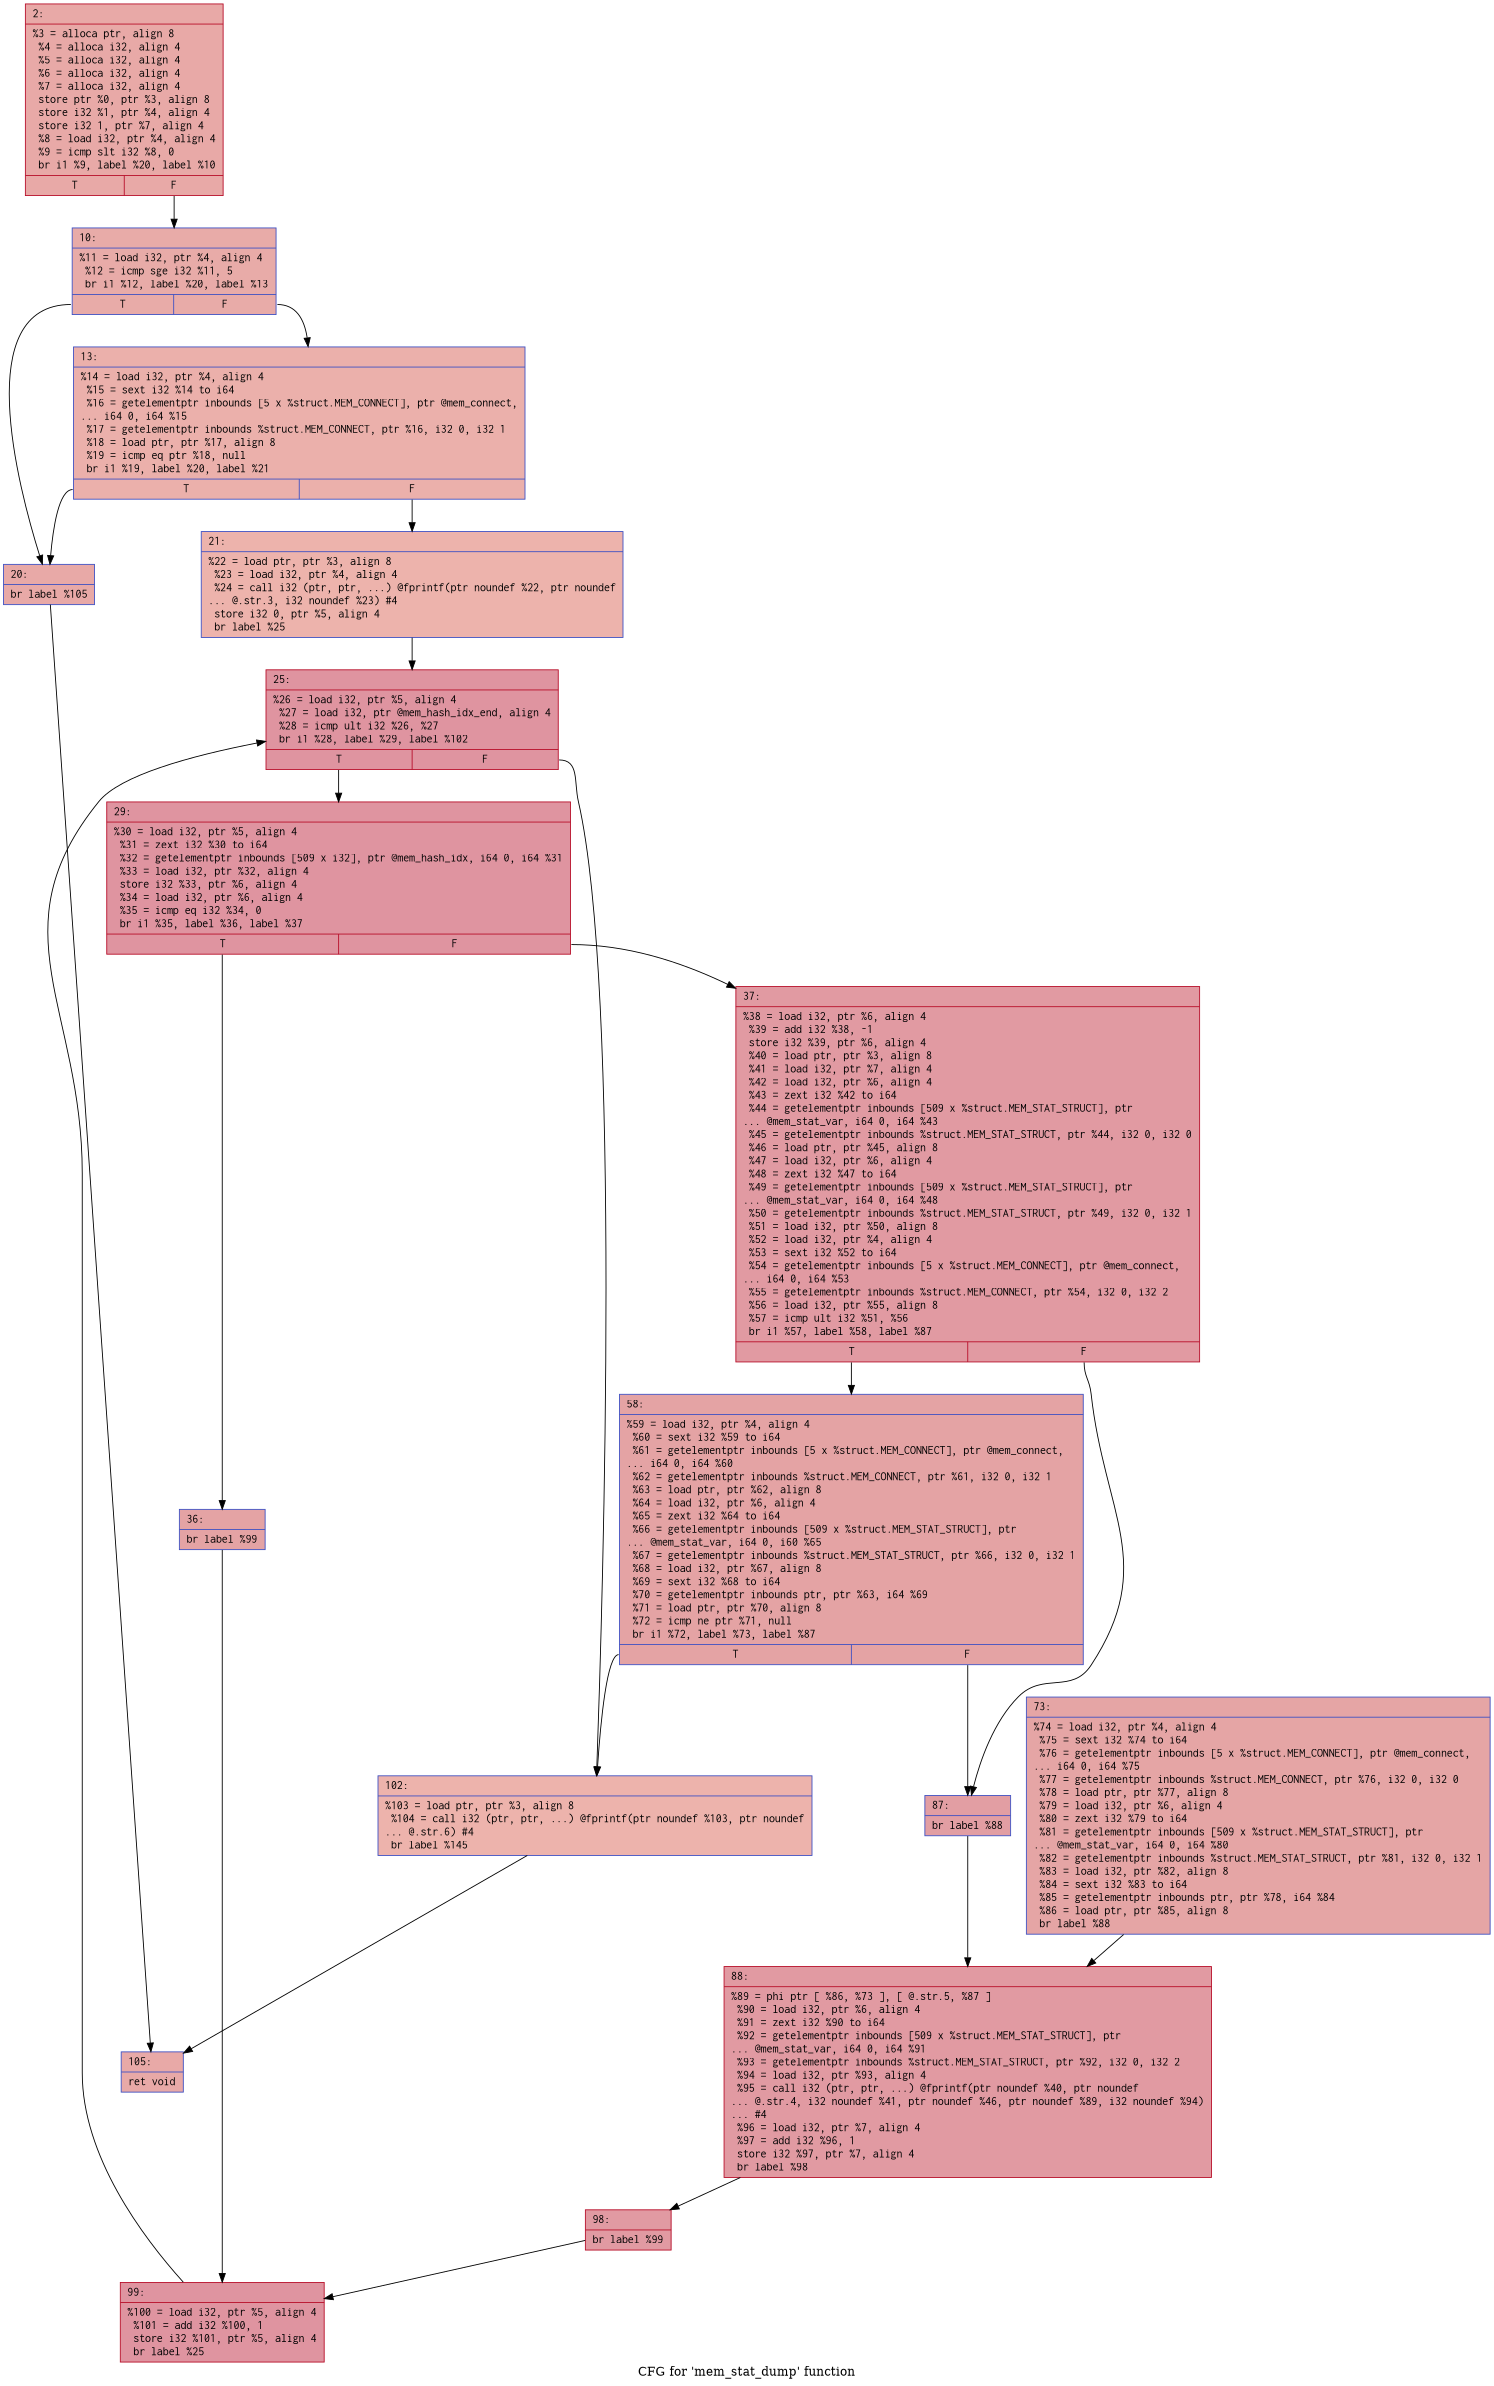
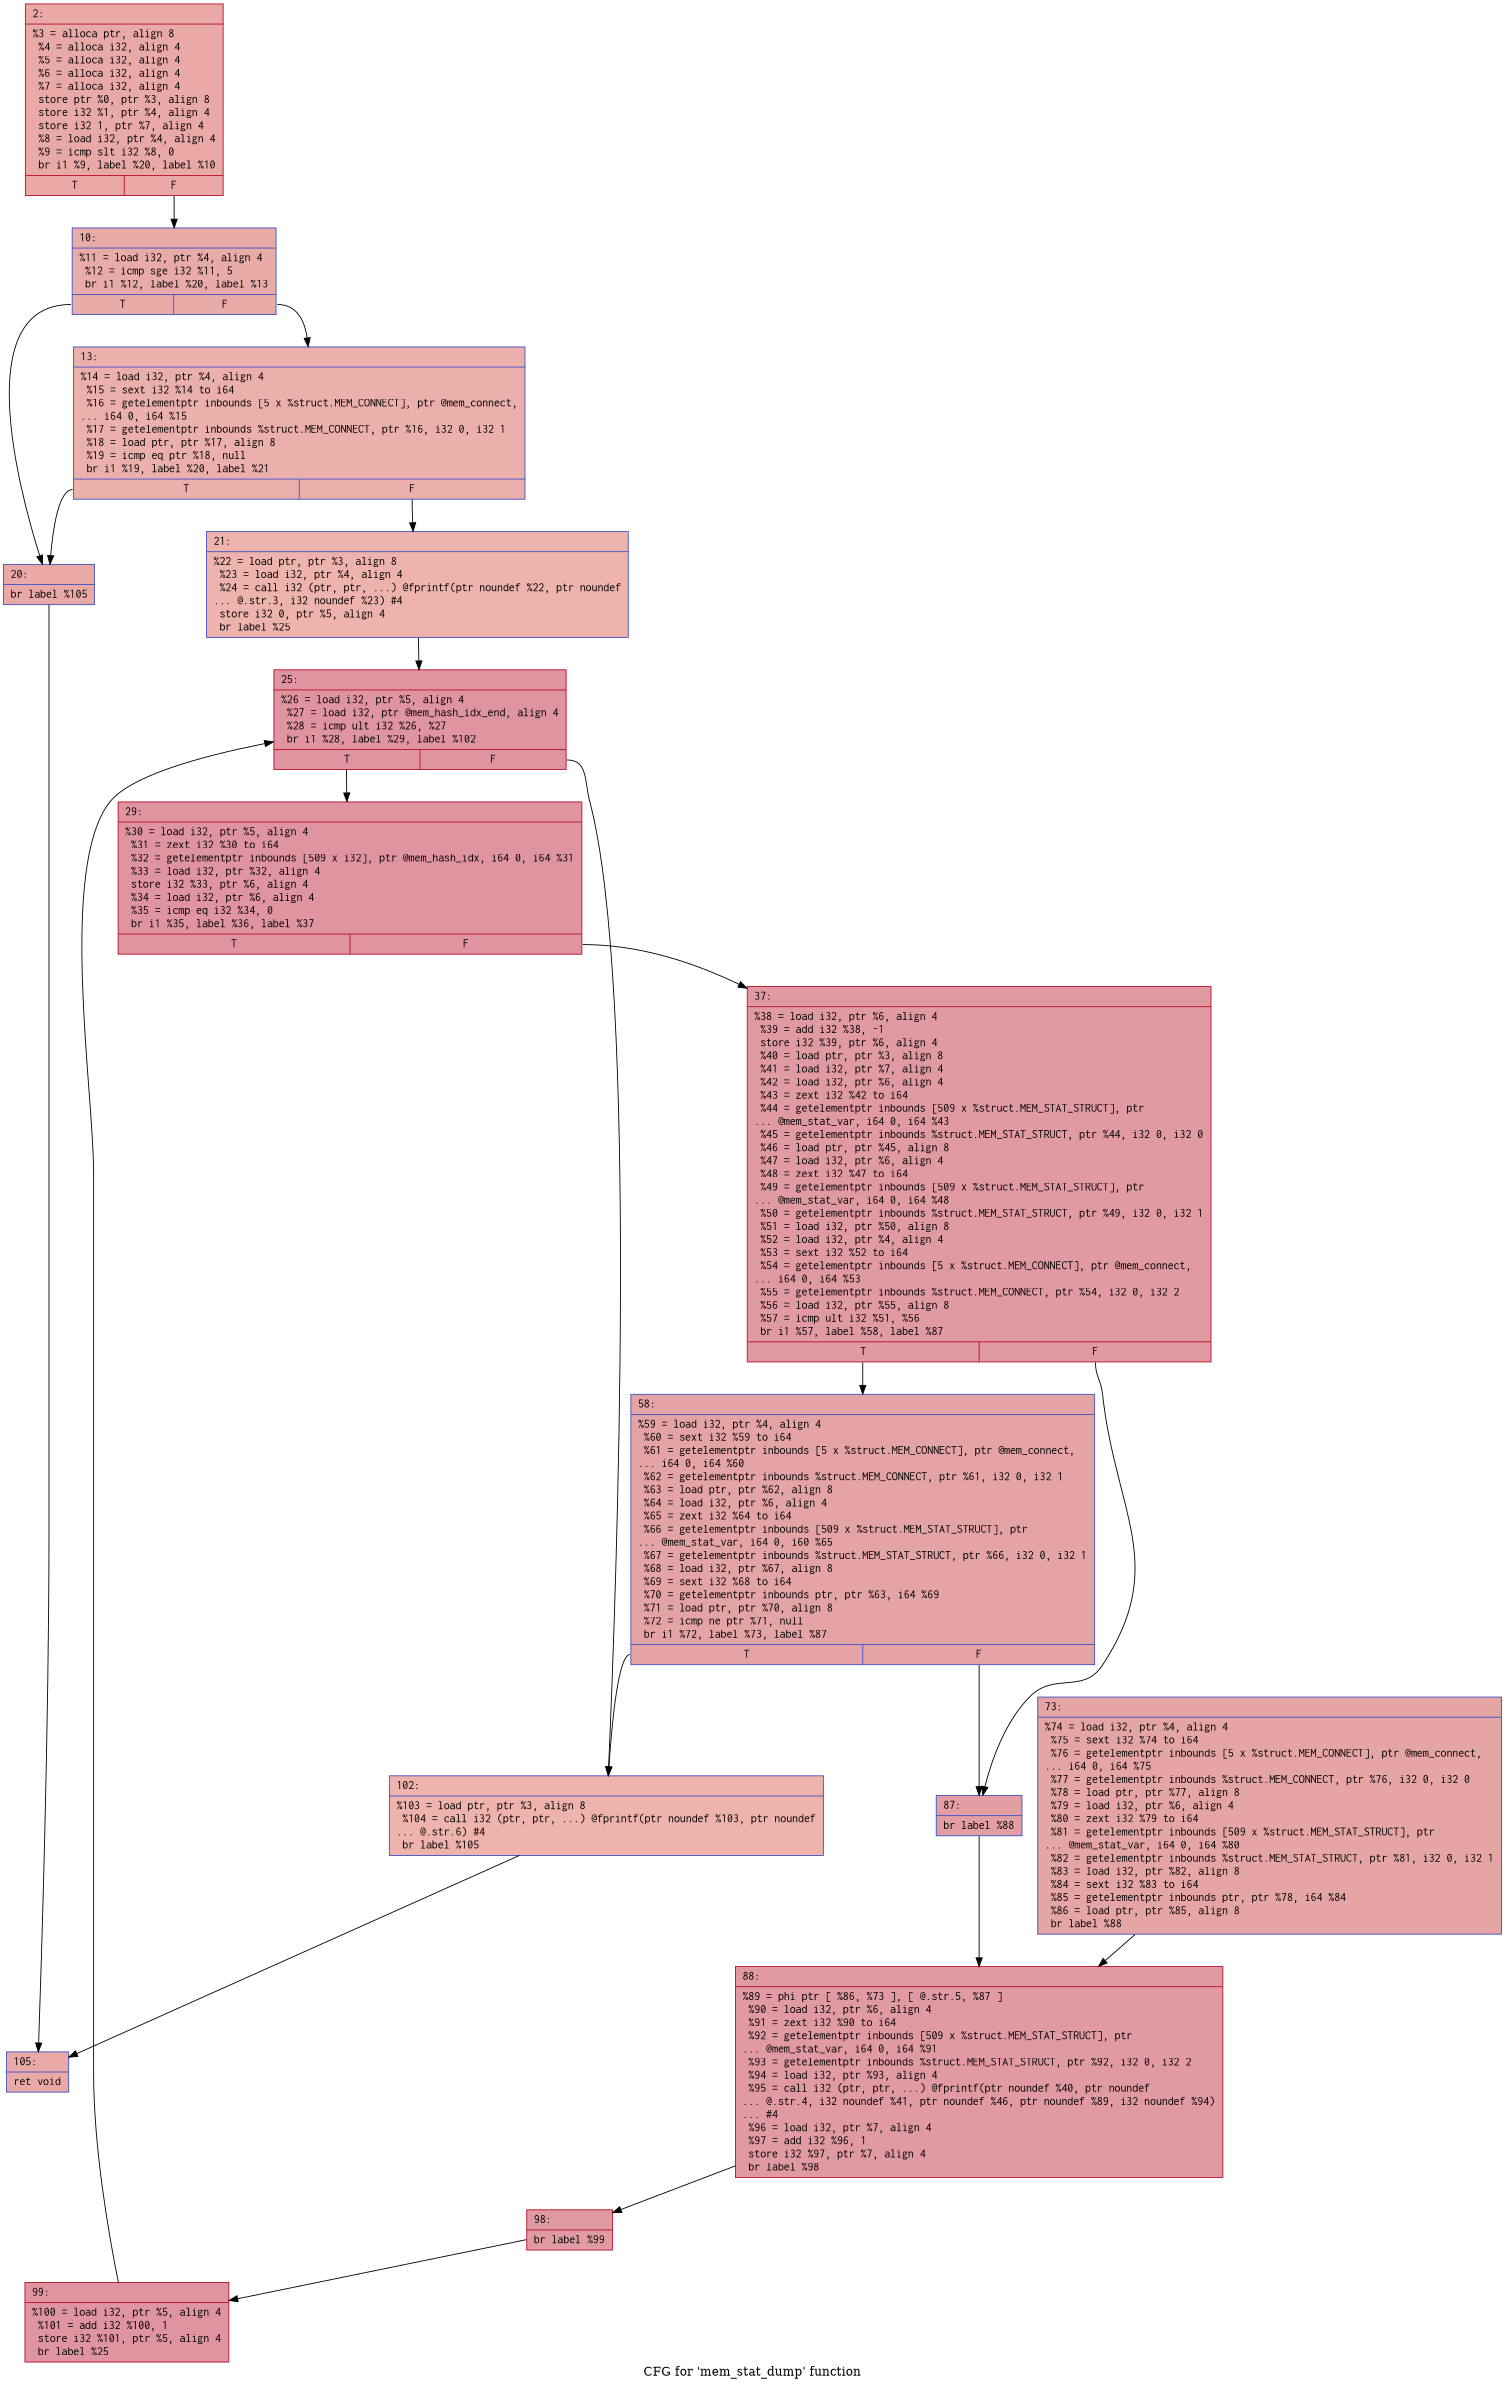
node "36:": removed
node "102:": text "br label %145" -> "br label %105"
